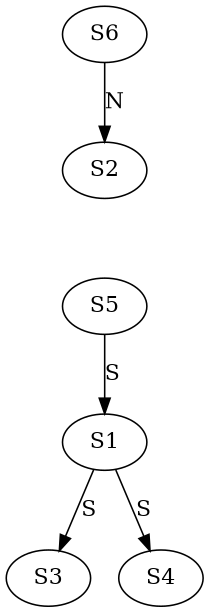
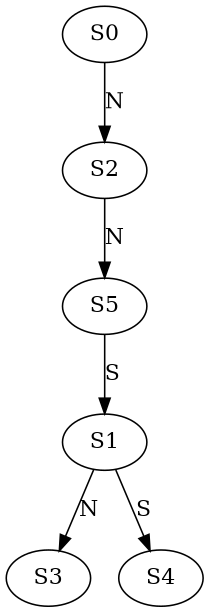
node "S6": label "S6" -> "S0"
edge "S2" -> "S5": added, label "N"
edge "S1" -> "S3": label "S" -> "N"
